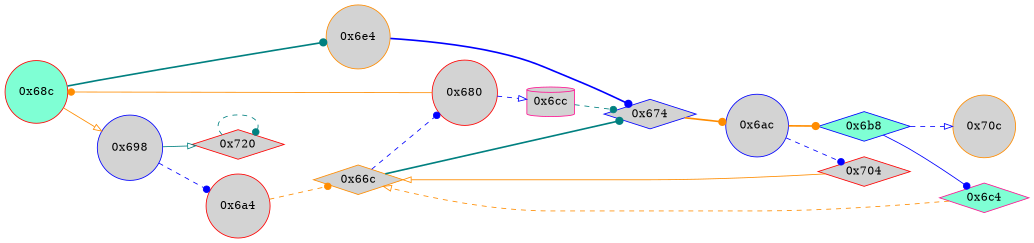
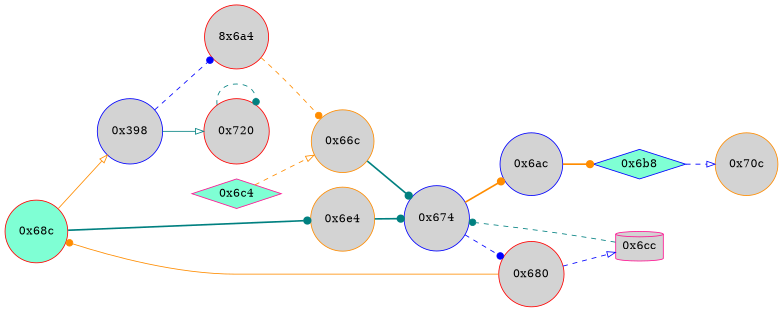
edge "0x6e4" -> "0x674": color blue -> teal
node "0x674": shape diamond -> circle
edge "0x66c" -> "0x680": now "0x674" -> "0x680"
node "0x720": shape diamond -> circle
node "0x698": label "0x698" -> "0x398"
edge "0x6b8" -> "0x6c4": removed
node "0x704": removed
node "0x66c": shape diamond -> circle
node "0x6a4": label "0x6a4" -> "8x6a4"
